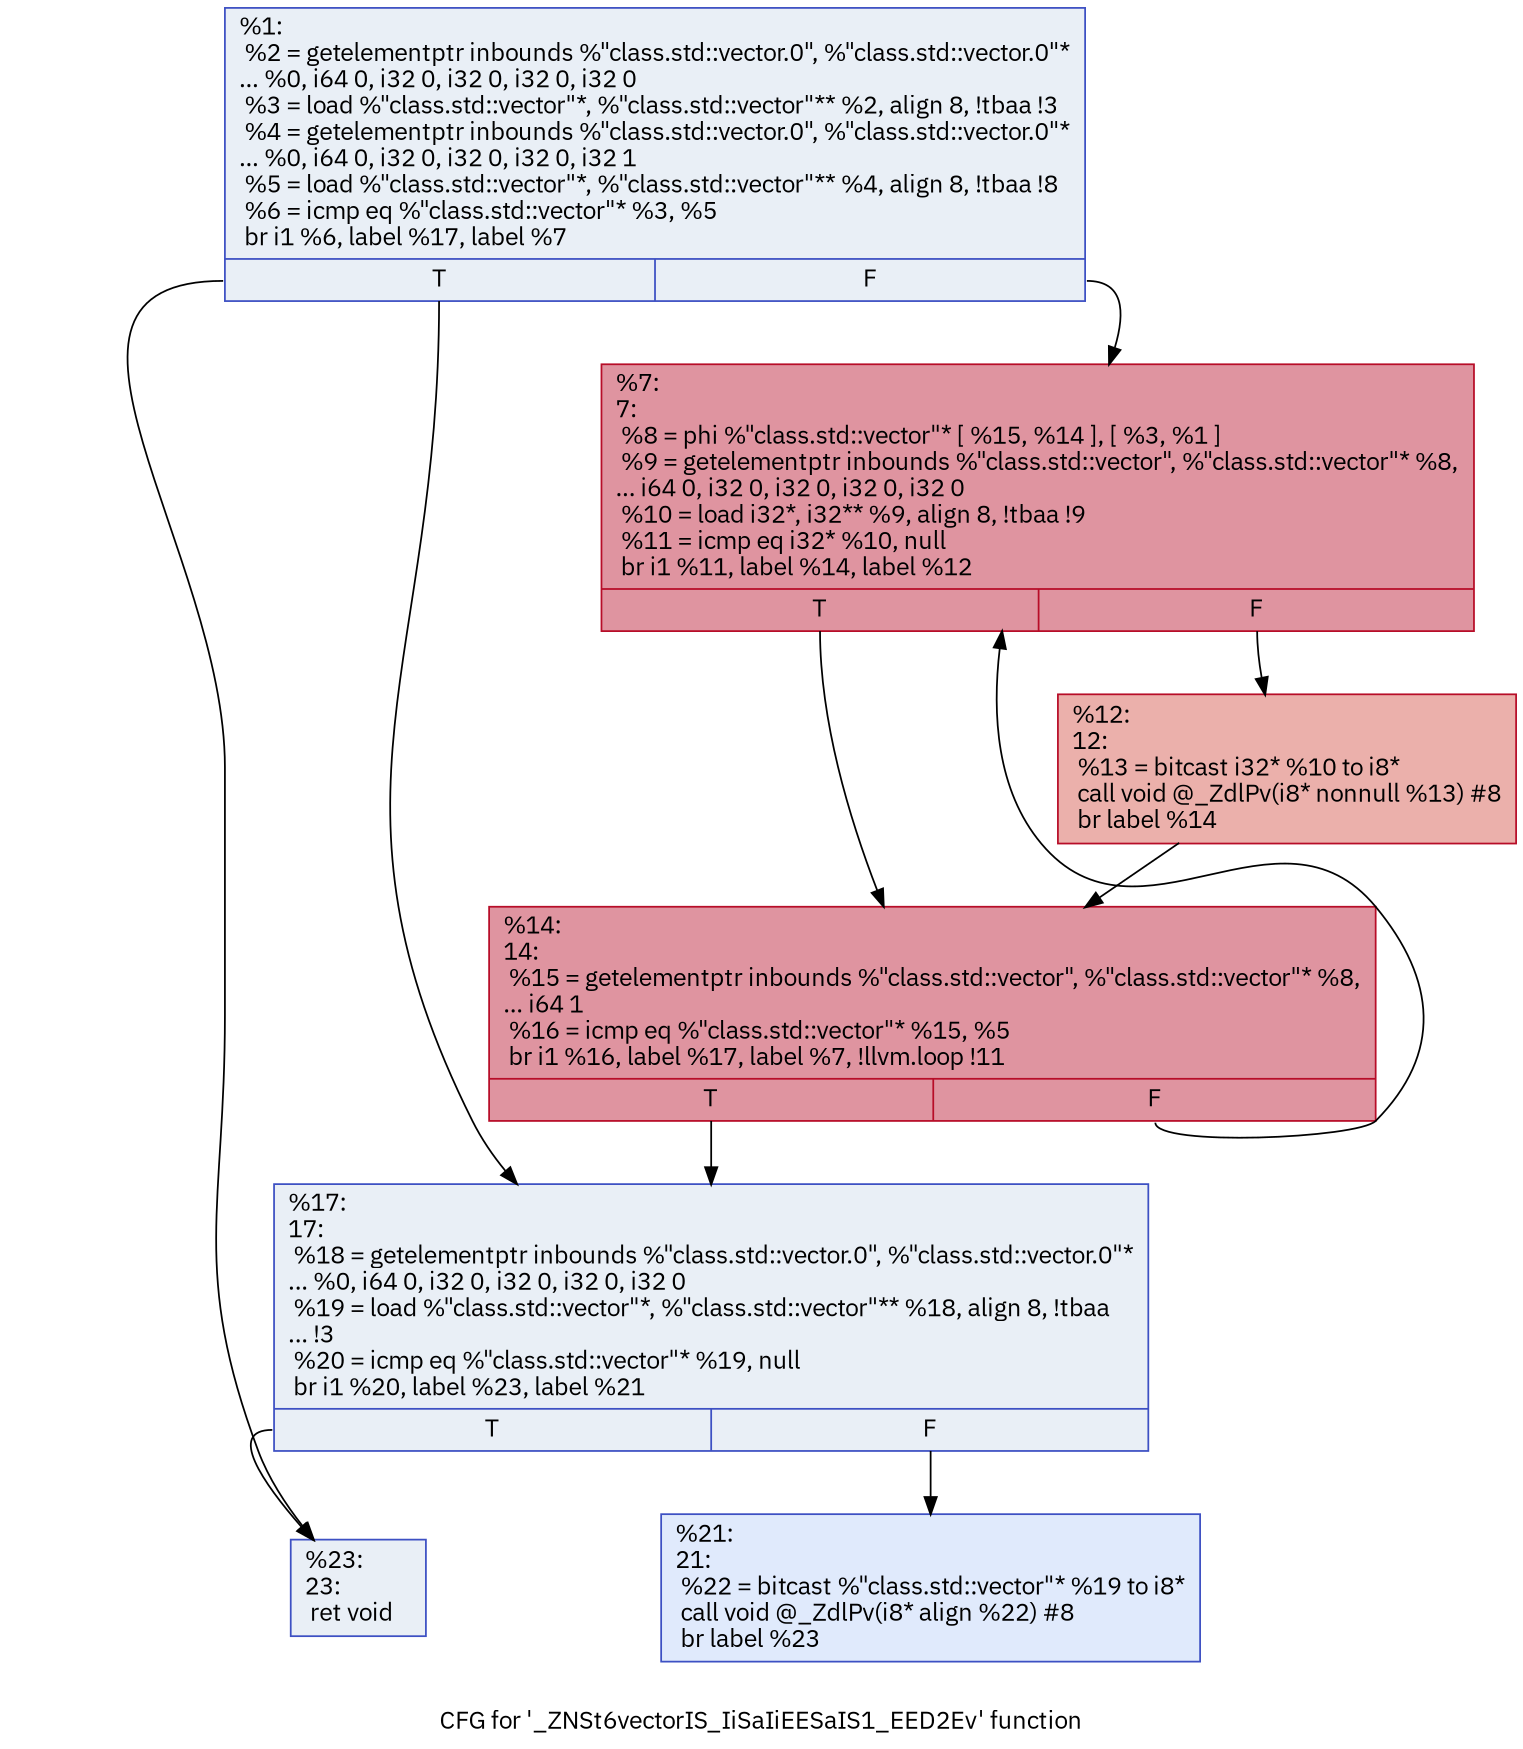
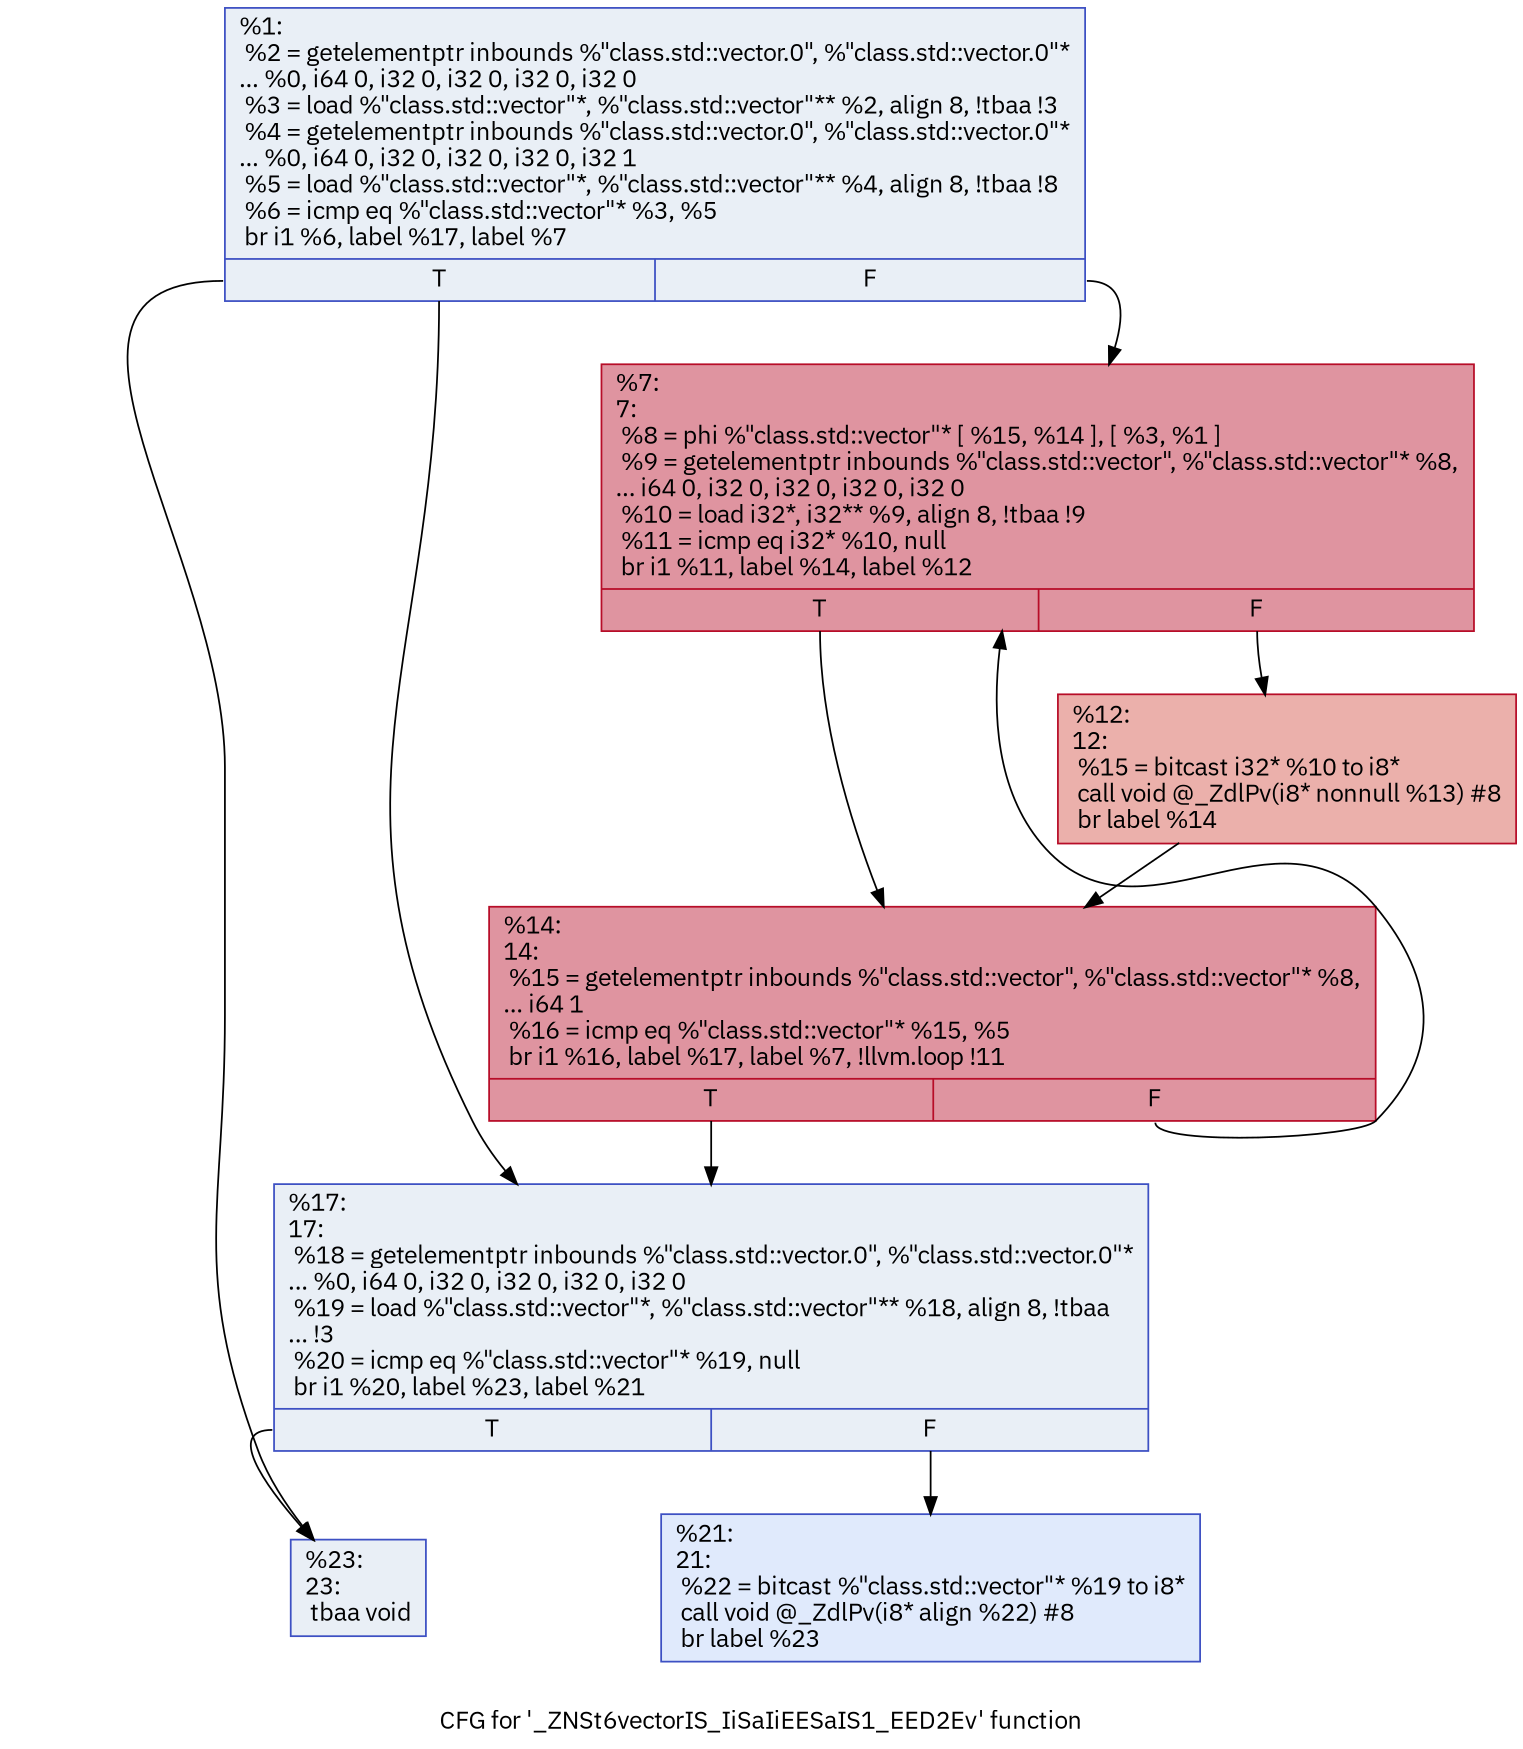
node "%12:": text "%13 = bitcast i32* %10 to i8*" -> "%15 = bitcast i32* %10 to i8*"
node "%23:": text "ret void" -> "tbaa void"
